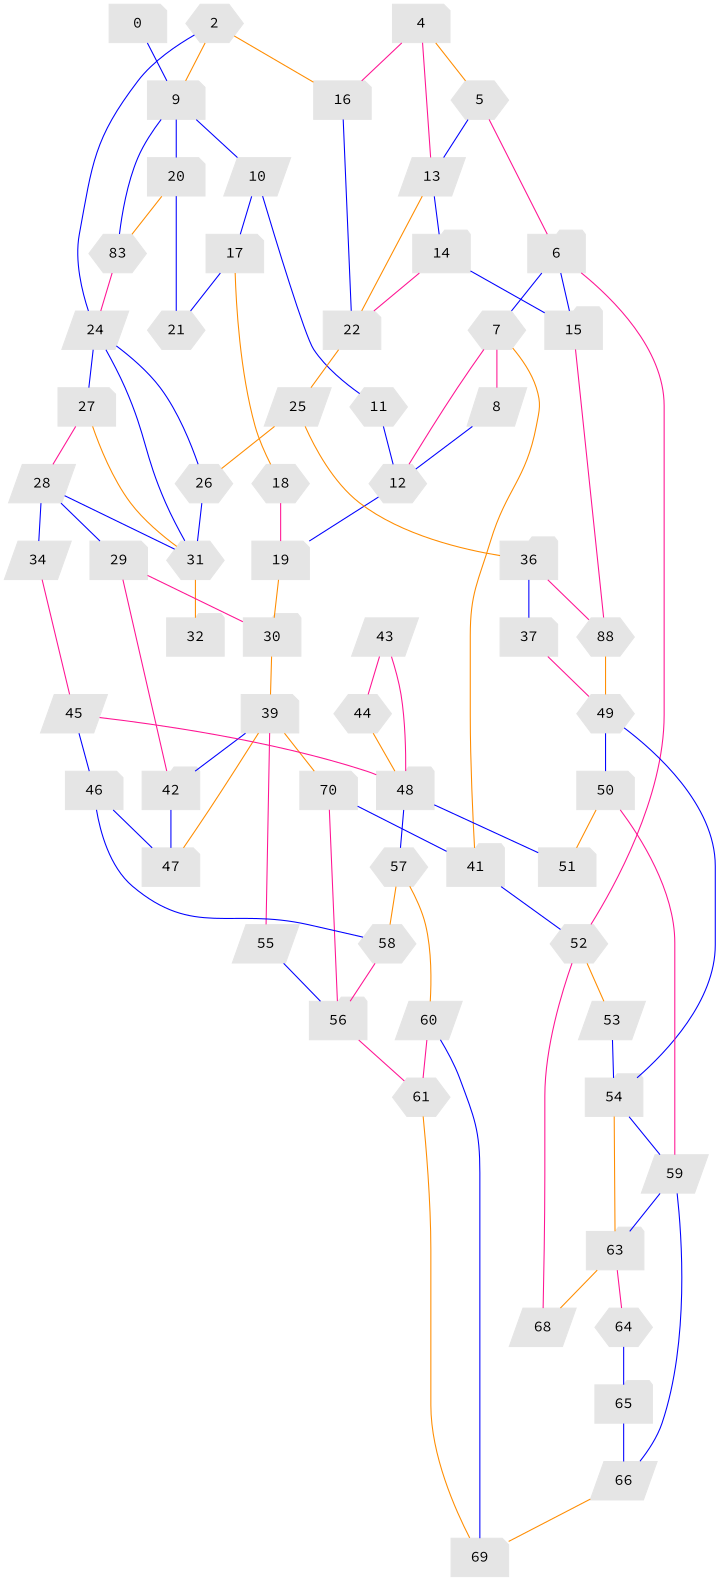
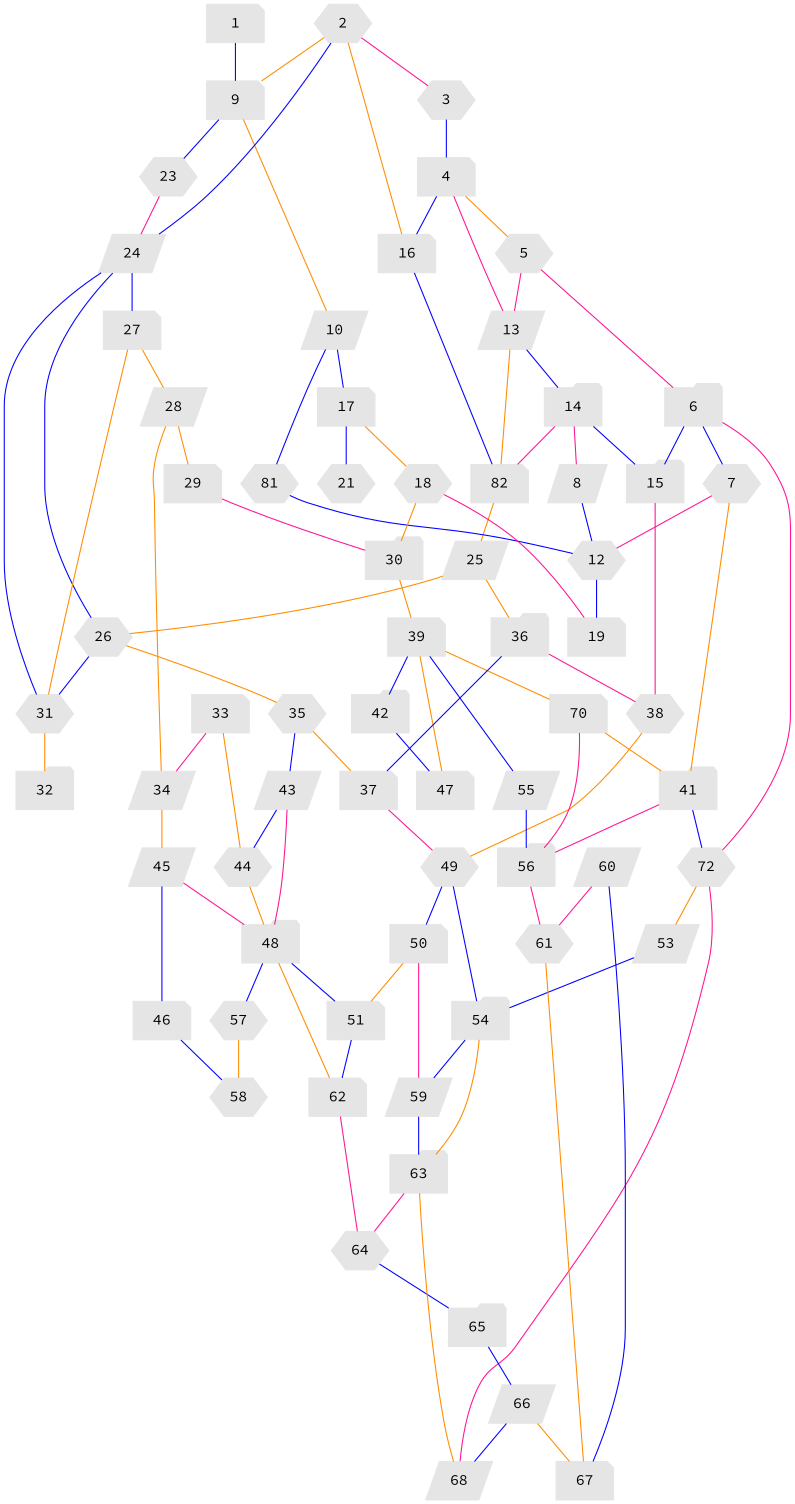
node "0": label "0" -> "1"
edge "4" -- "16": color deeppink -> blue
node "3": added
edge "9" -- "10": color blue -> darkorange
edge "5" -- "13": color blue -> deeppink
node "20": removed
node "83": label "83" -> "23"
node "22": label "22" -> "82"
edge "7" -- "8": now "14" -- "8"
node "11": label "11" -> "81"
edge "27" -- "28": color deeppink -> darkorange
edge "28" -- "34": color blue -> darkorange
edge "28" -- "29": color blue -> darkorange
edge "28" -- "31": removed
edge "19" -- "30": now "18" -- "30"
edge "34" -- "45": color deeppink -> darkorange
node "88": label "88" -> "38"
edge "29" -- "42": removed
edge "43" -- "44": color deeppink -> blue
node "33": added
node "35": added
edge "70" -- "41": color blue -> darkorange
edge "46" -- "47": removed
edge "39" -- "55": color deeppink -> blue
edge "57" -- "60": removed
node "52": label "52" -> "72"
edge "58" -- "56": now "41" -- "56"
node "62": added
edge "59" -- "66": now "68" -- "66"
node "69": label "69" -> "67"
